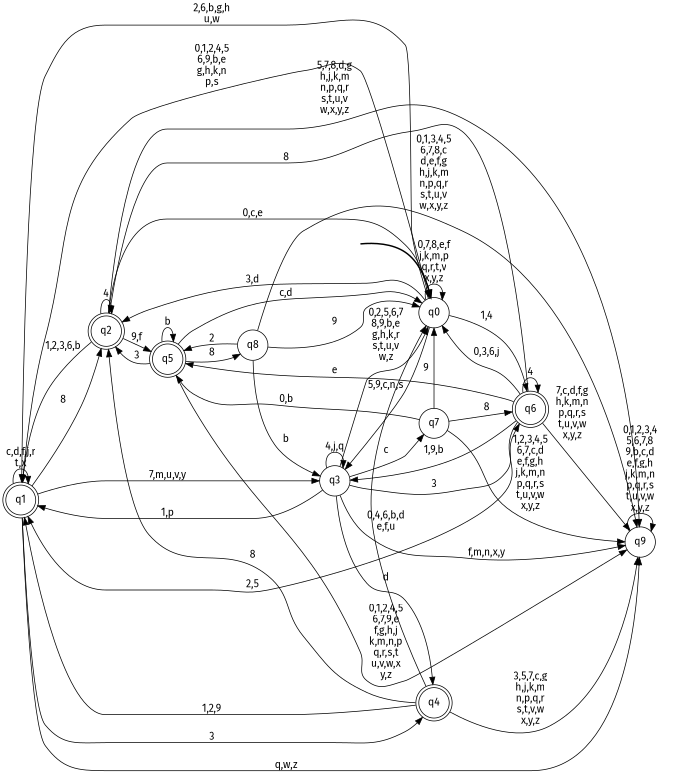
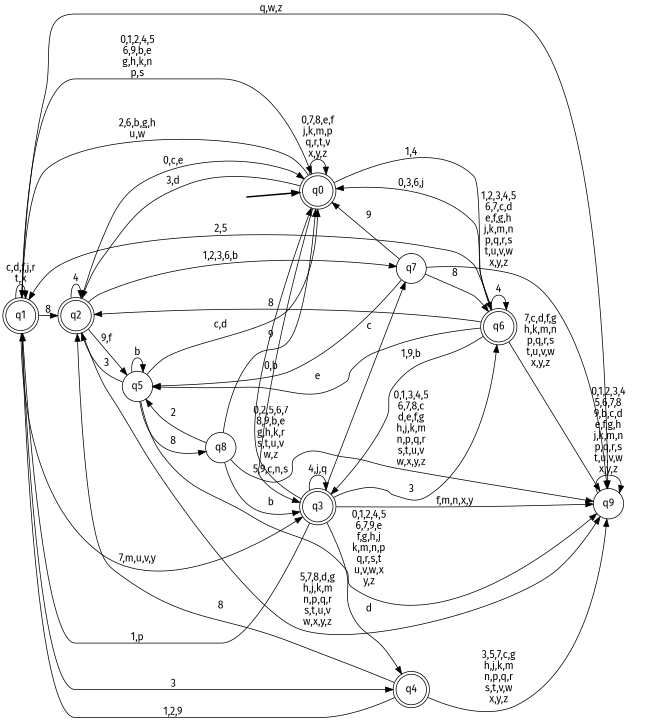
node "q0": shape circle -> doublecircle
node "q5": shape doublecircle -> circle
edge "q2" -> "q1": now "q2" -> "q7"
node "q3": shape circle -> doublecircle
edge "q4" -> "q0": removed, label "0,4,6,b,d e,f,u"
